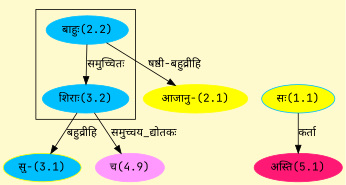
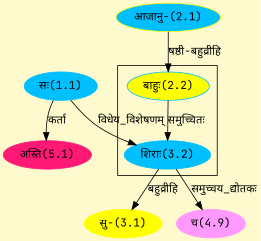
node "बाहुः(2.2)": fillcolor #00bfff -> #ffff00
edge "बाहुः(2.2)" -> "आजानु-(2.1)": reversed
node "आजानु-(2.1)": fillcolor #ffff00 -> #00bfff
node "सः(1.1)": fillcolor #ffff00 -> #00bfff
edge "सः(1.1)" -> "शिराः(3.2)": added, label "विधेय_विशेषणम्"
node "सु-(3.1)": fillcolor #00bfff -> #ffff00
